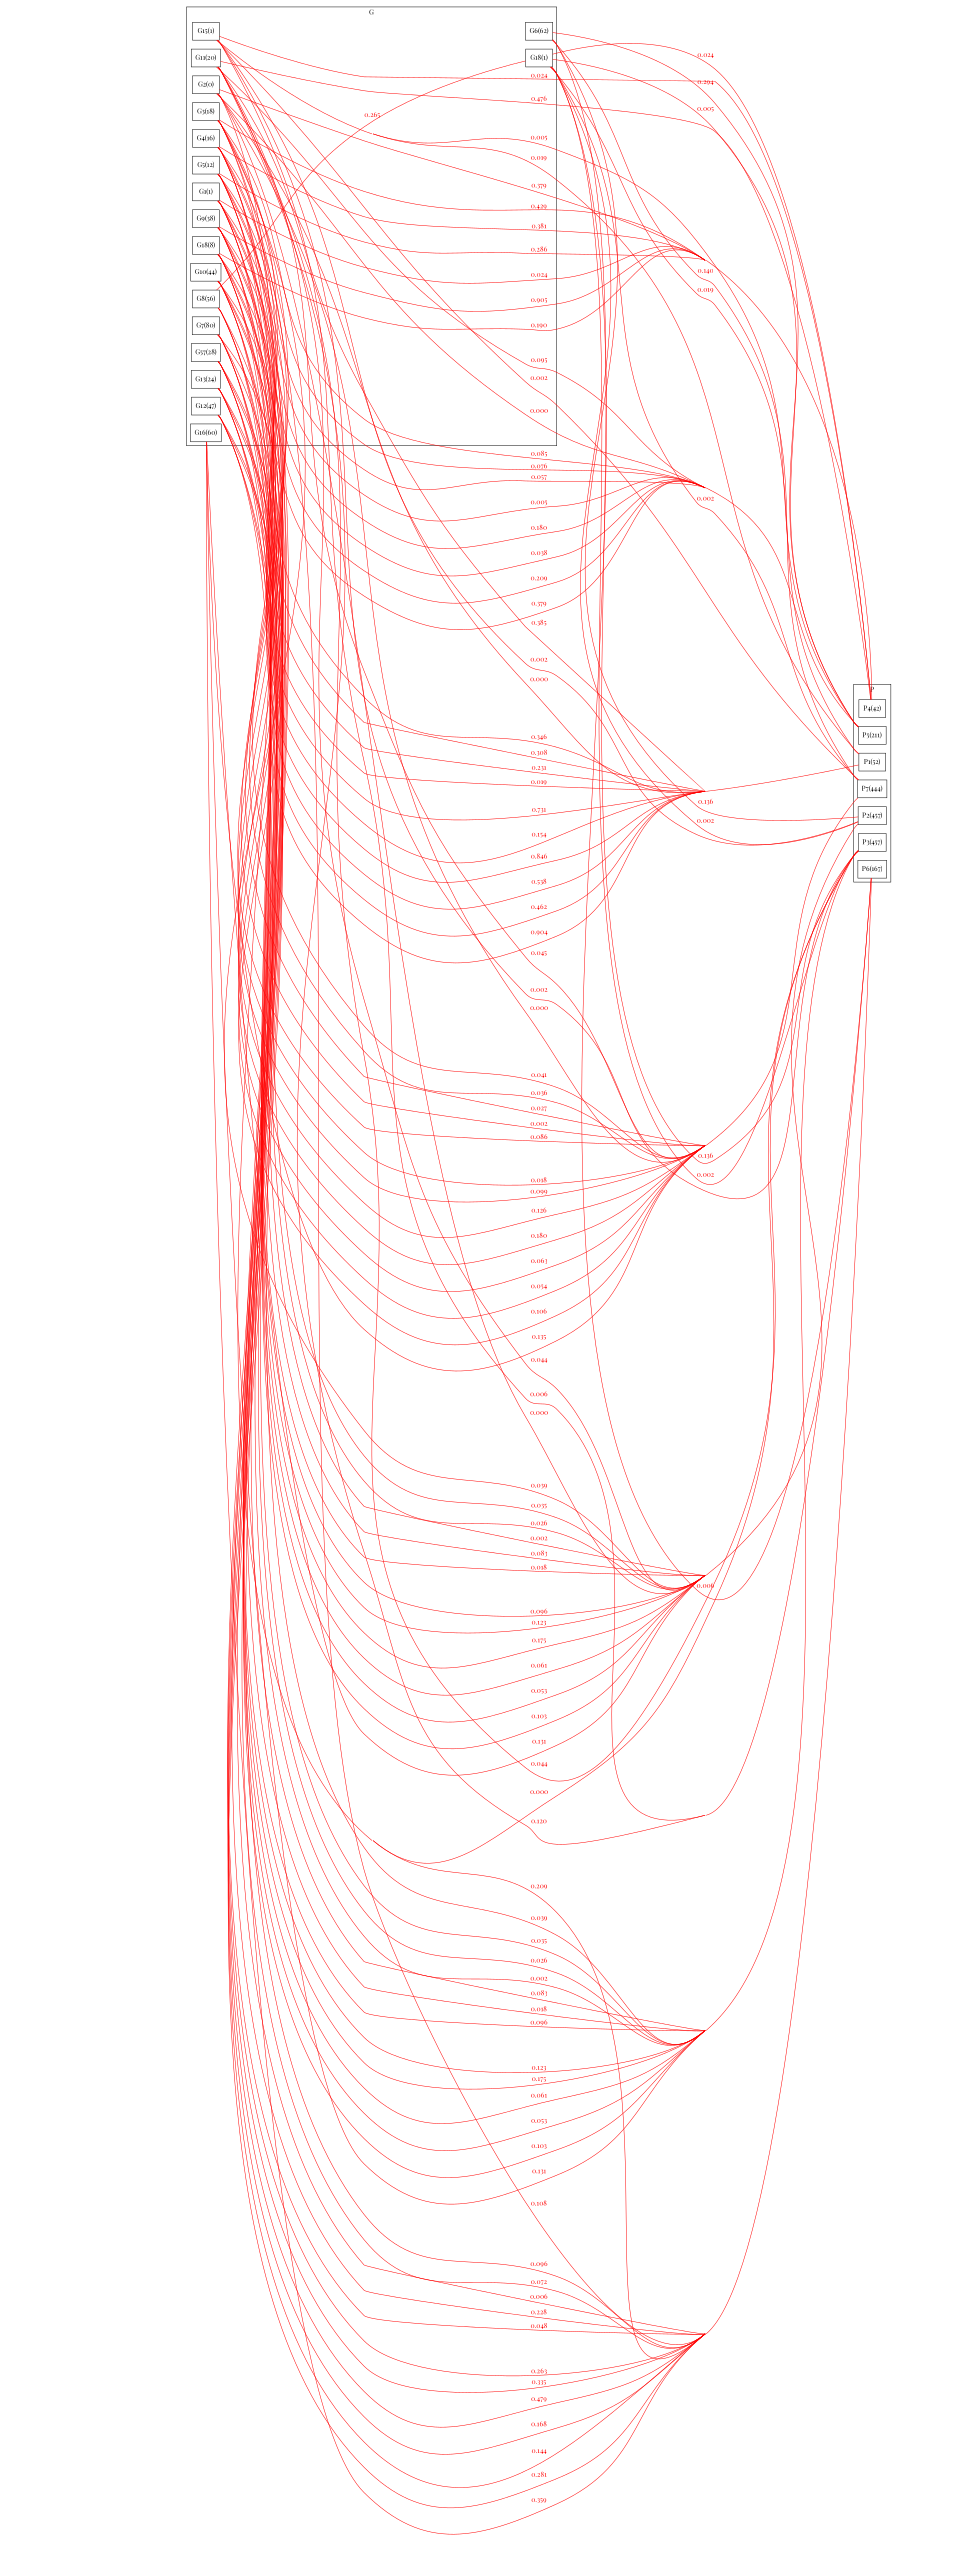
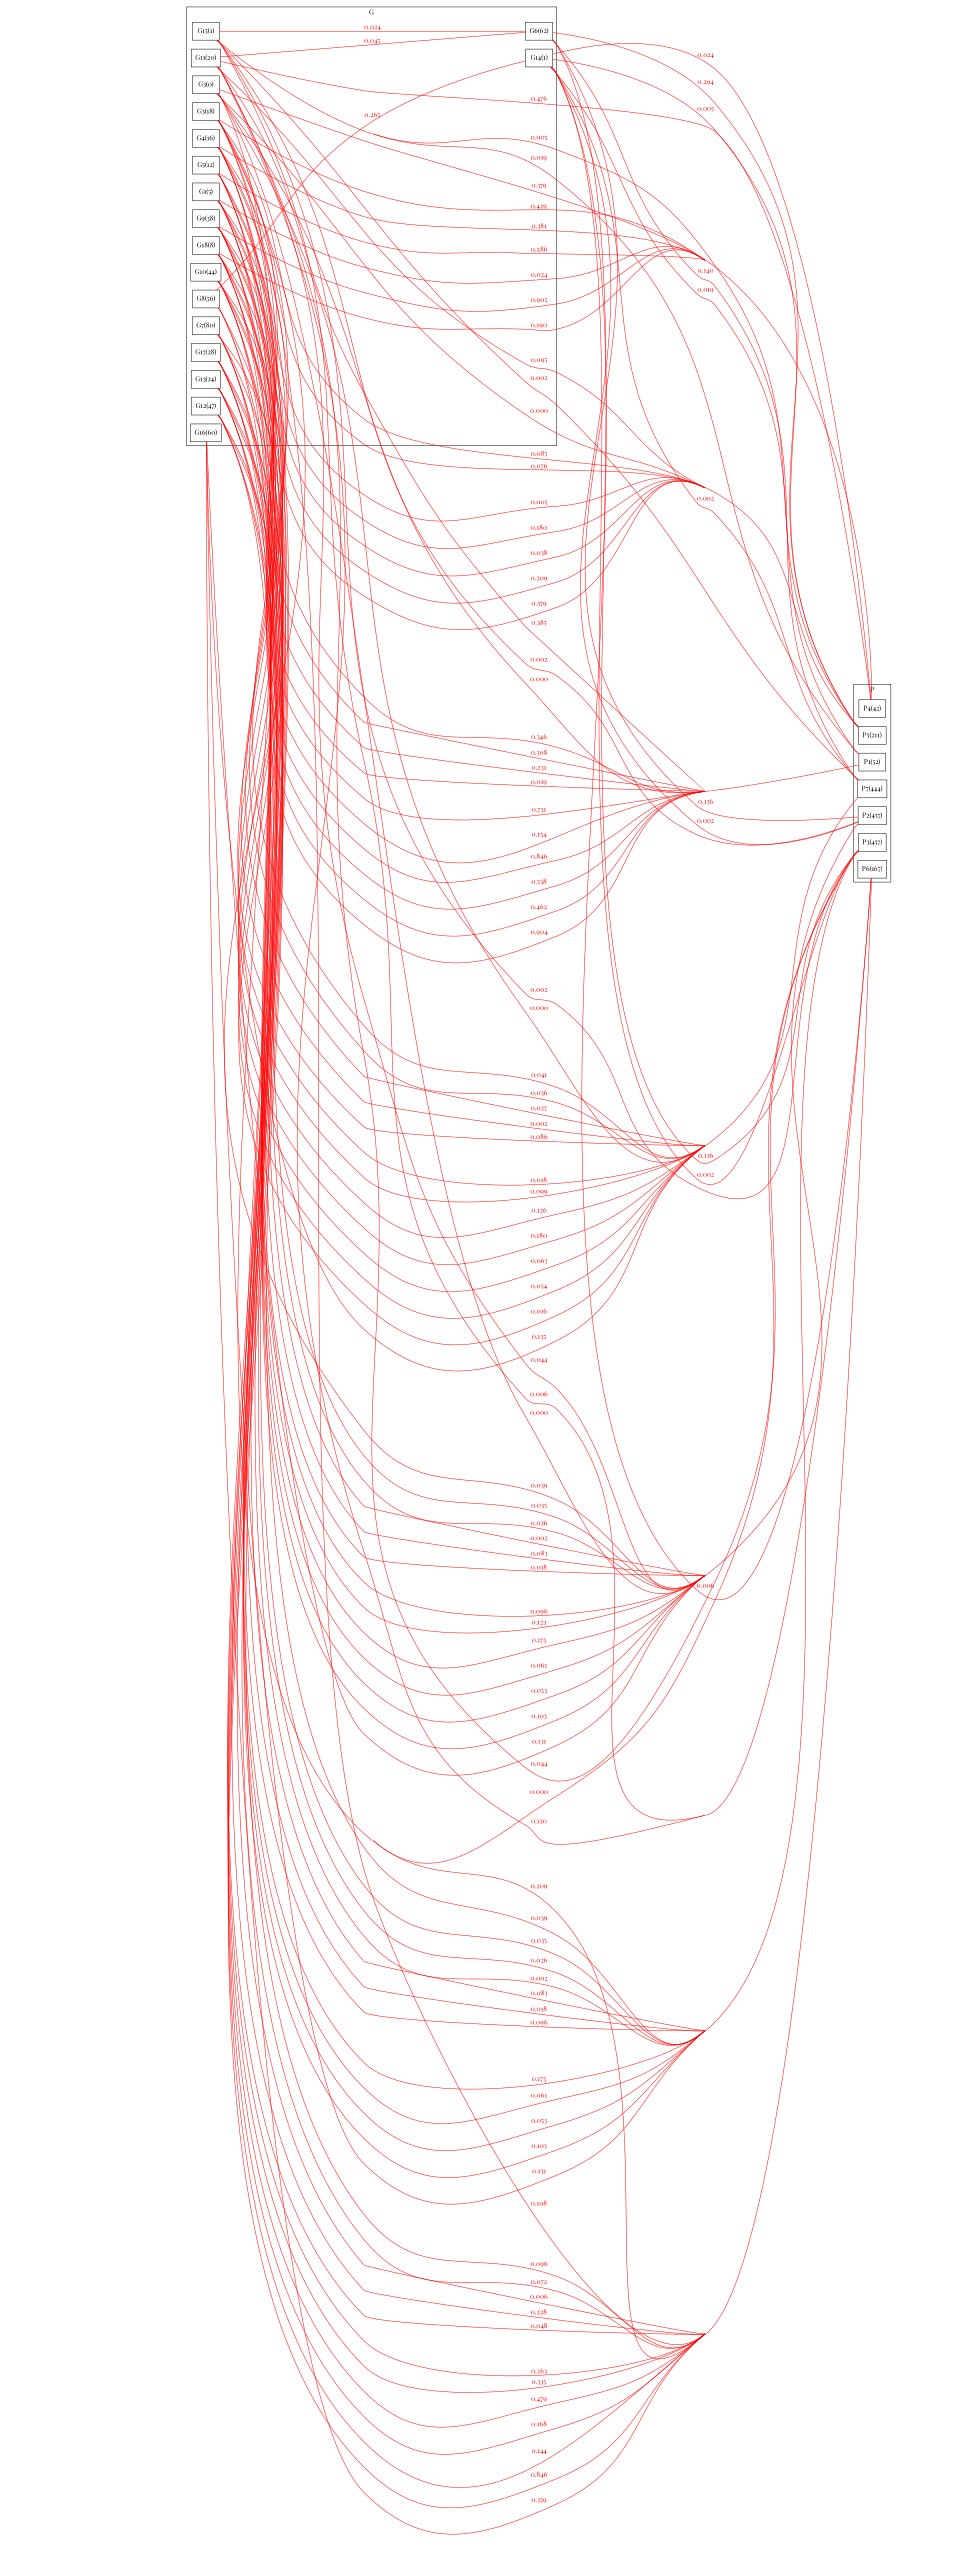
node "G18(1)": label "G18(1)" -> "G14(1)"
node "G2(0)": label "G2(0)" -> "G3(0)"
edge "G15(1)" -- "P4(42)": now "G15(1)" -- "G6(62)"
node "G1(1)": label "G1(1)" -> "G1(5)"
node "G57(28)": label "G57(28)" -> "G17(28)"
edge "G5(12)" -- "P5(211)": removed, label "0.057"
edge "G11(20)" -- "P7(444)": now "G11(20)" -- "G6(62)"
edge "G8(56)" -- "P3(457)": removed, label "0.123"
edge "G12(47)" -- "P6(167)": label "0.281" -> "0.846"
